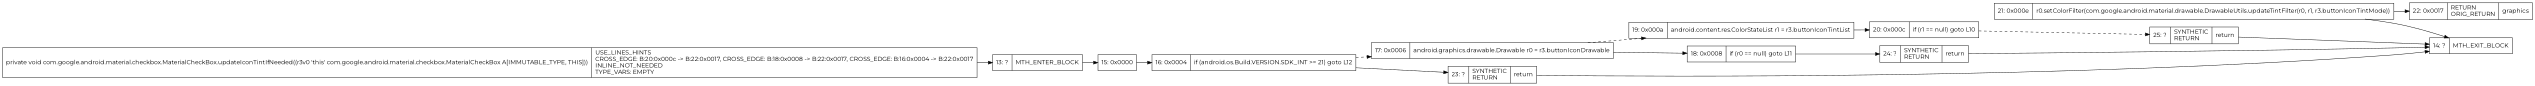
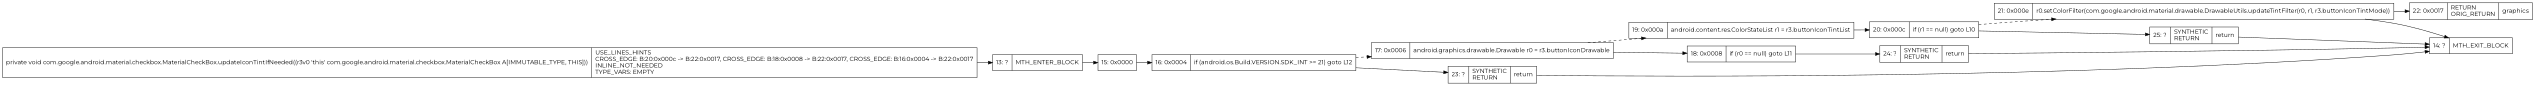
edge "20: 0x000c" -> "21: 0x000e": added
edge "20: 0x000c" -> "25: ?": style dashed -> solid
